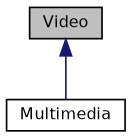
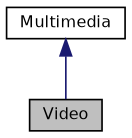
edge "Multimedia" -> "Video": reversed
